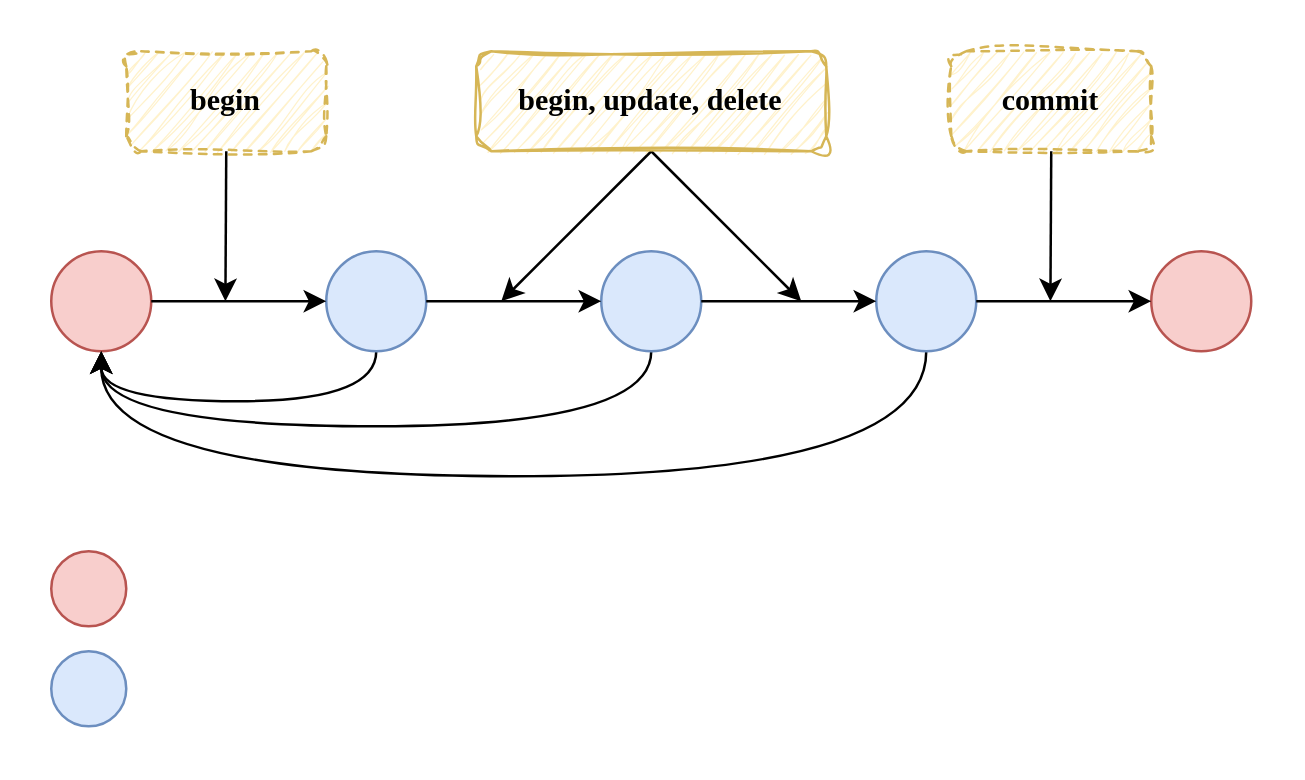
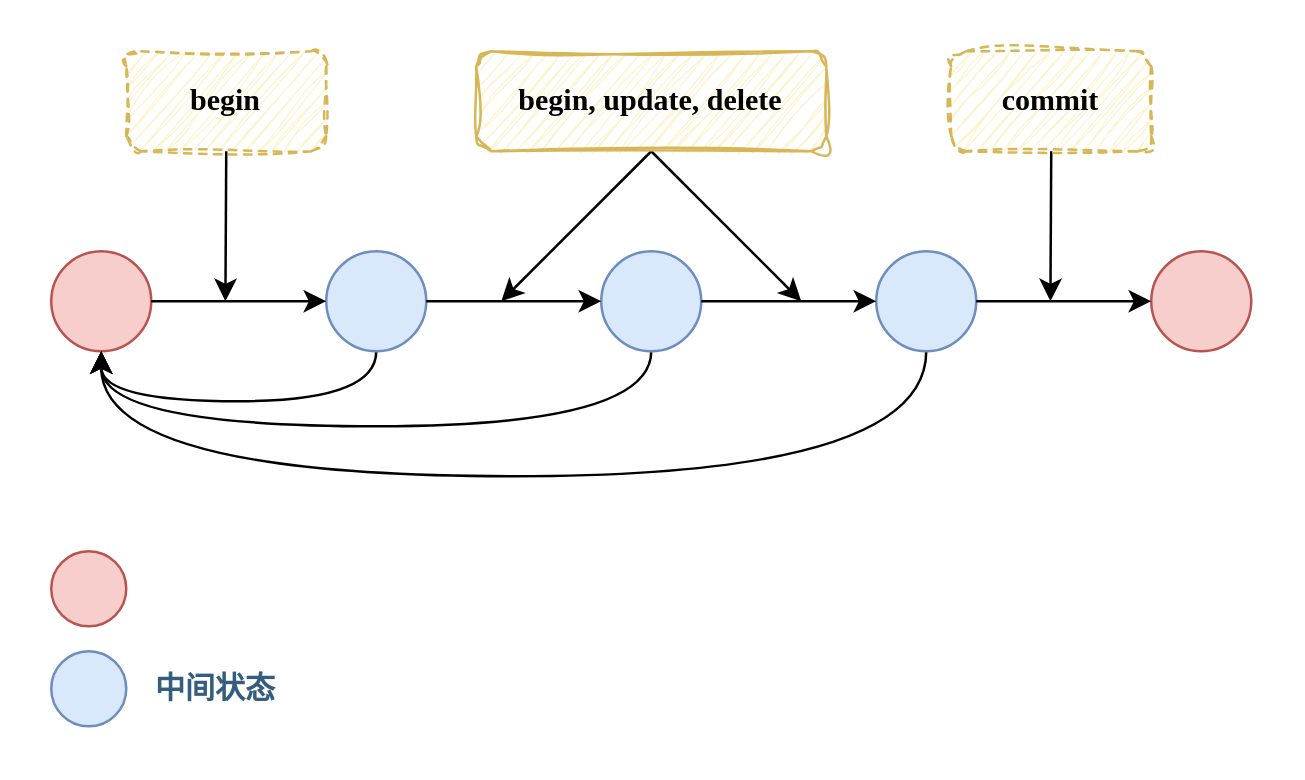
node "中间状态": added
